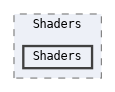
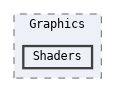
cluster "Shaders": label "Shaders" -> "Graphics"
